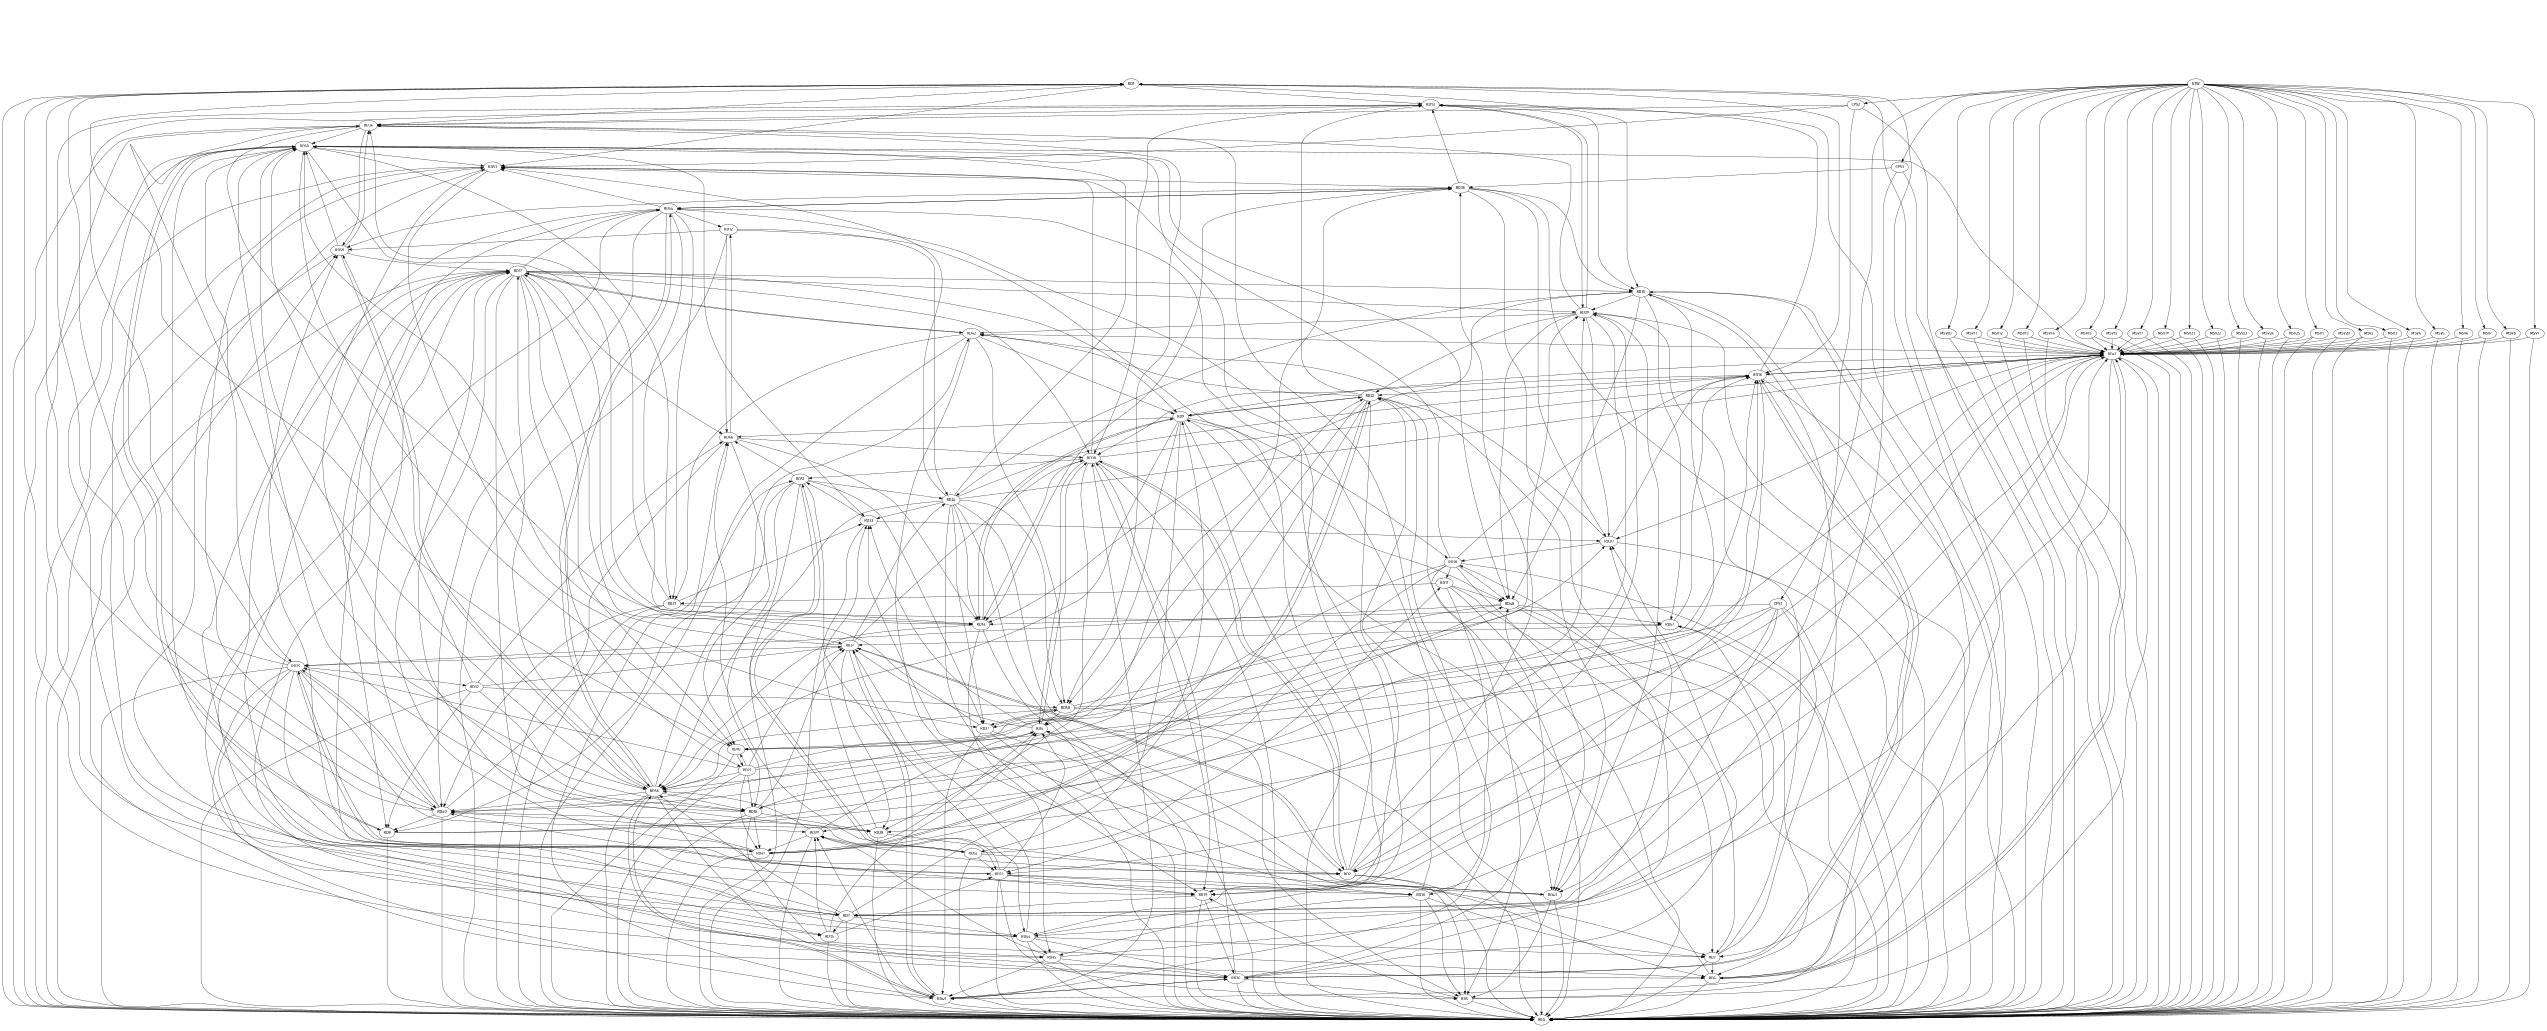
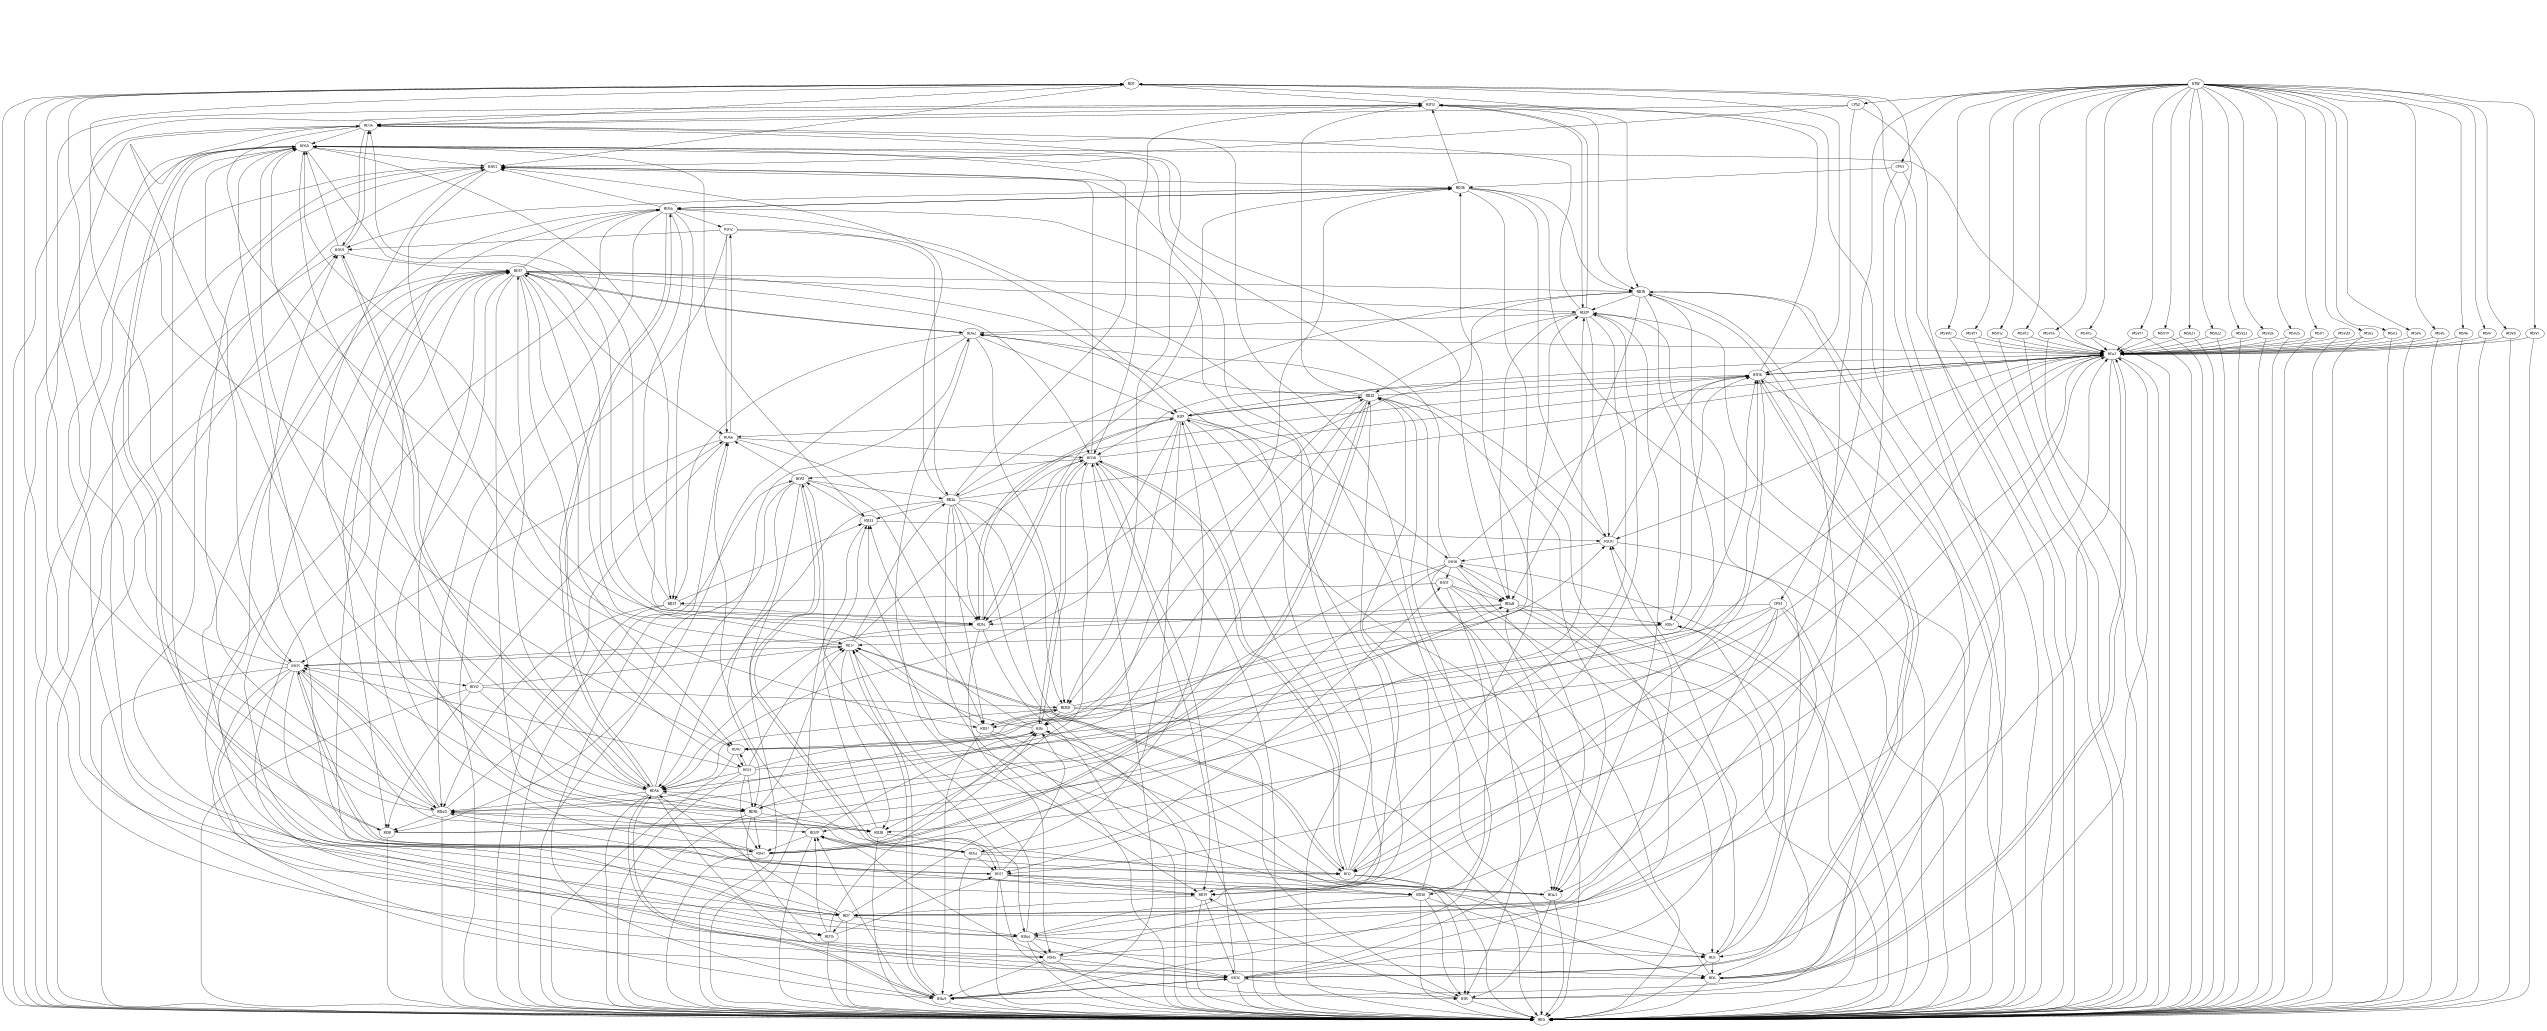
node "MSV16": removed
edge "RD16" -> "RD22": reversed
edge "RD46" -> "RD10": now "RD46" -> "RD25"
